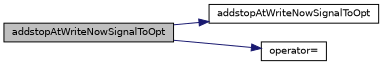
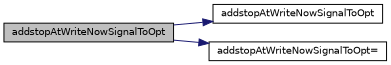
node "operator=": label "operator=" -> "addstopAtWriteNowSignalToOpt="
